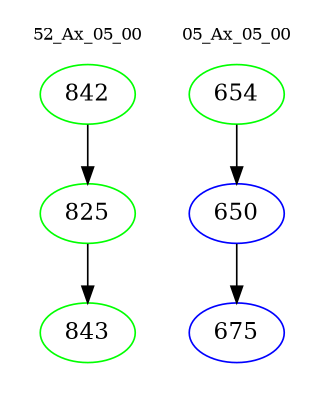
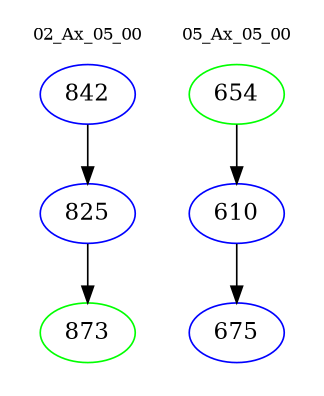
cluster "52_Ax_05_00": label "52_Ax_05_00" -> "02_Ax_05_00"
node "842": color green -> blue
node "825": color green -> blue
node "650": label "650" -> "610"
node "843": label "843" -> "873"
